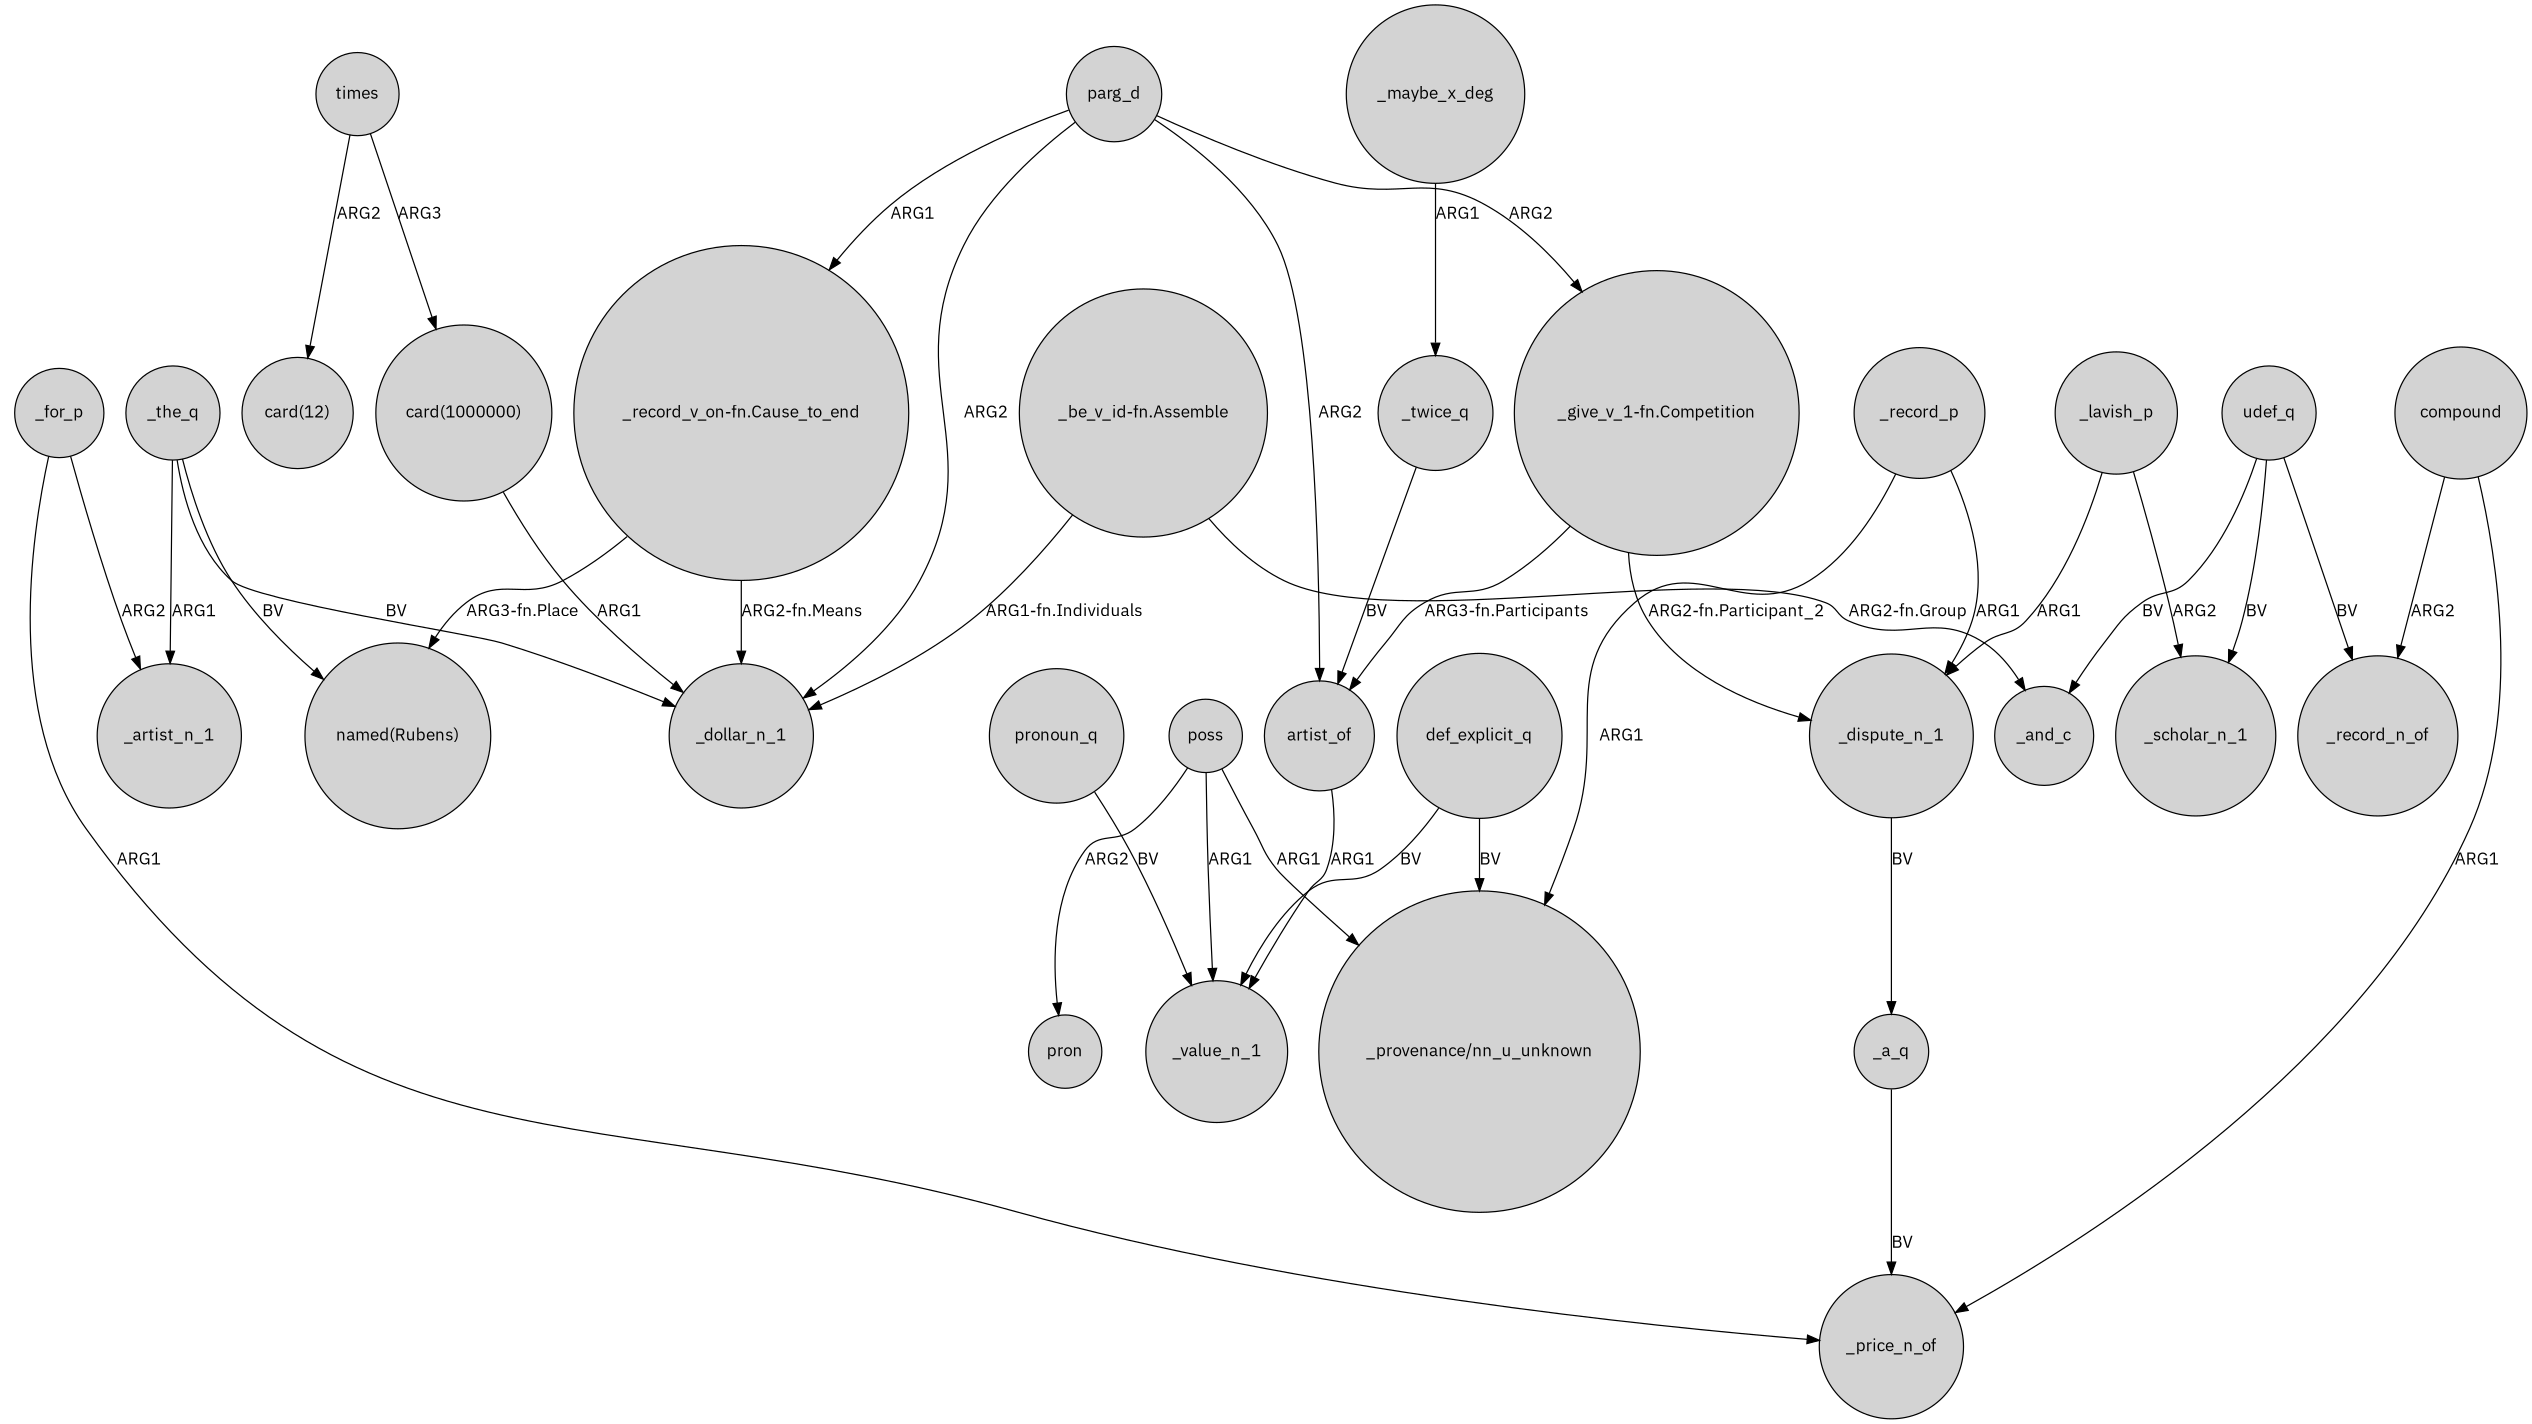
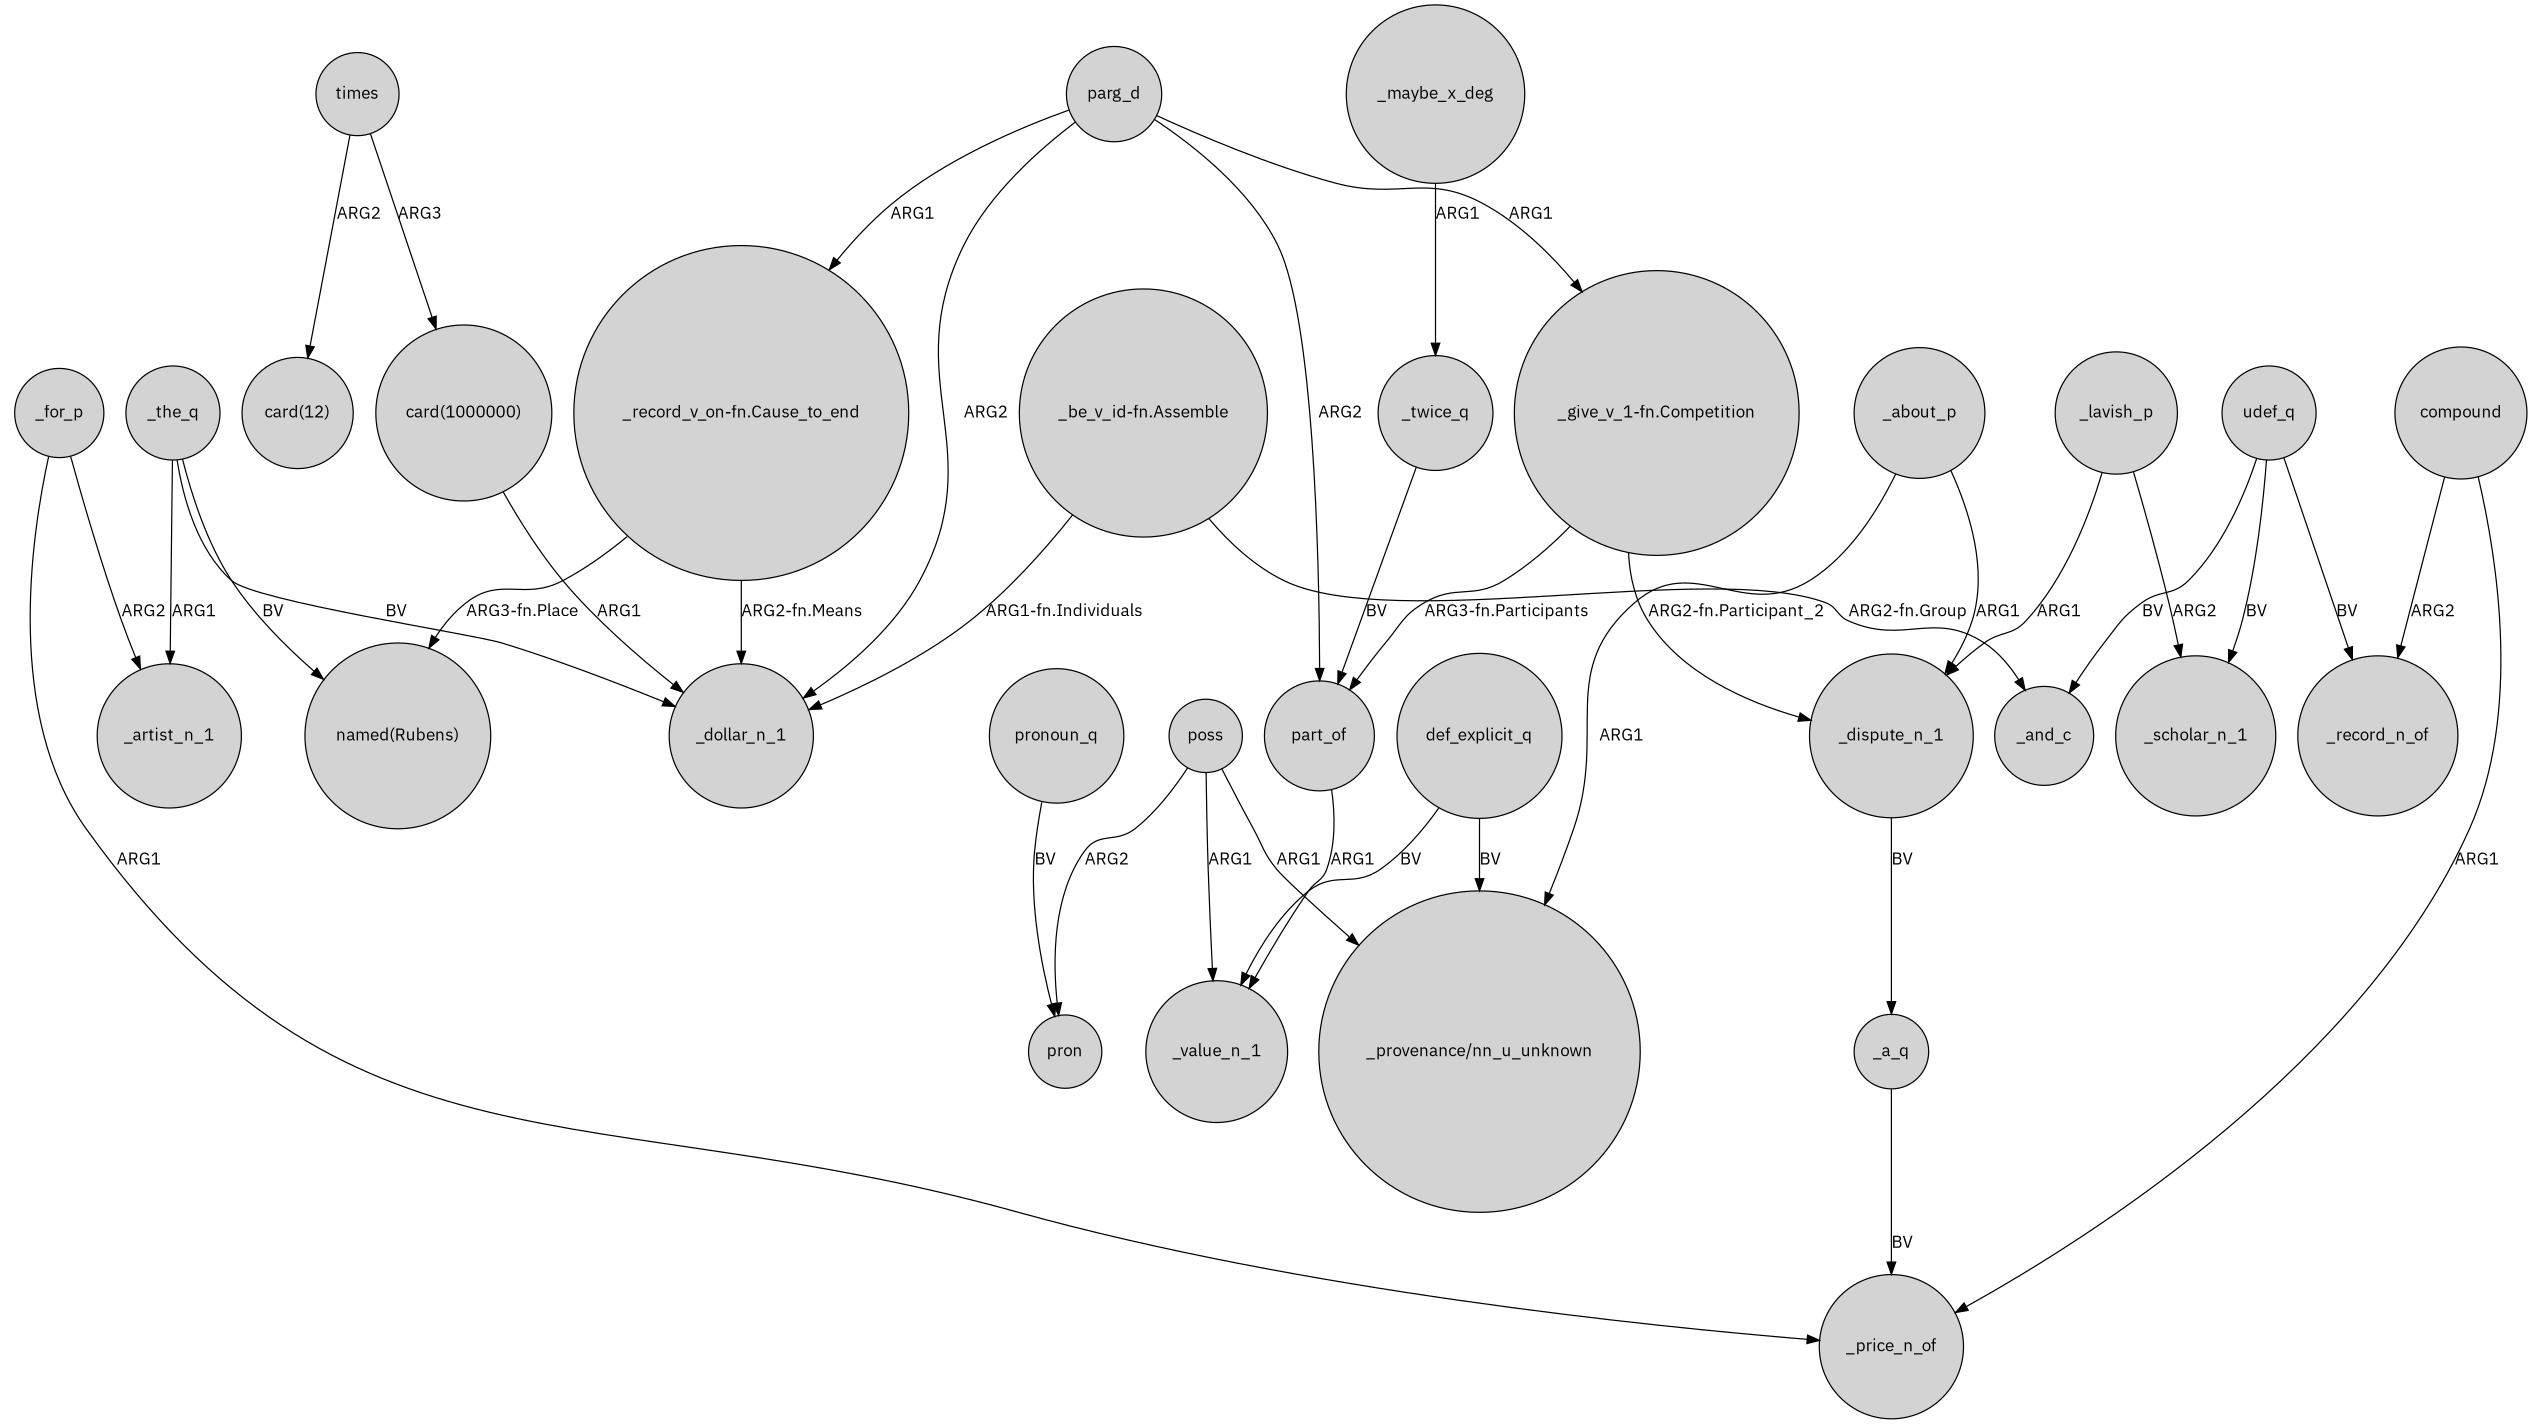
edge "parg_d" -> "_give_v_1-fn.Competition": label "ARG2" -> "ARG1"
node "_record_p": label "_record_p" -> "_about_p"
node "artist_of": label "artist_of" -> "part_of"
edge "pronoun_q" -> "_value_n_1": now "pronoun_q" -> "pron"
